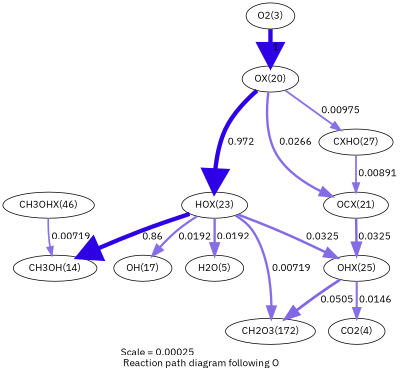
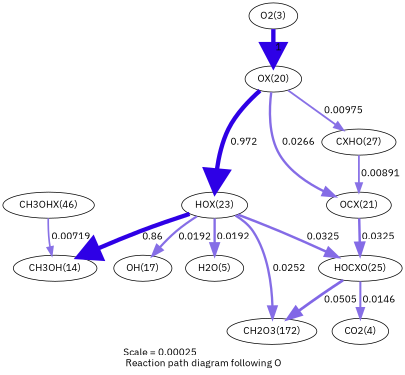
edge "HOX(23)" -> "CH2O3(172)": label " 0.00719" -> " 0.0252"
node "OHX(25)": label "OHX(25)" -> "HOCXO(25)"
